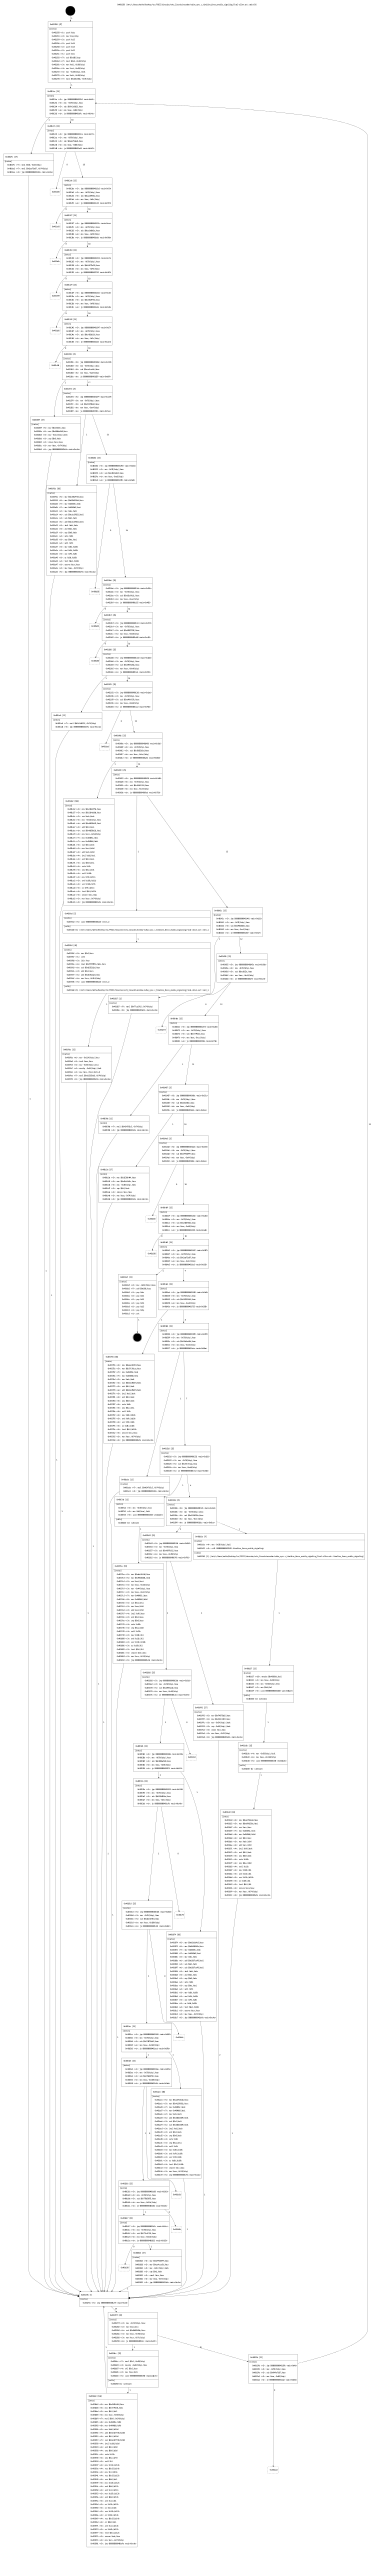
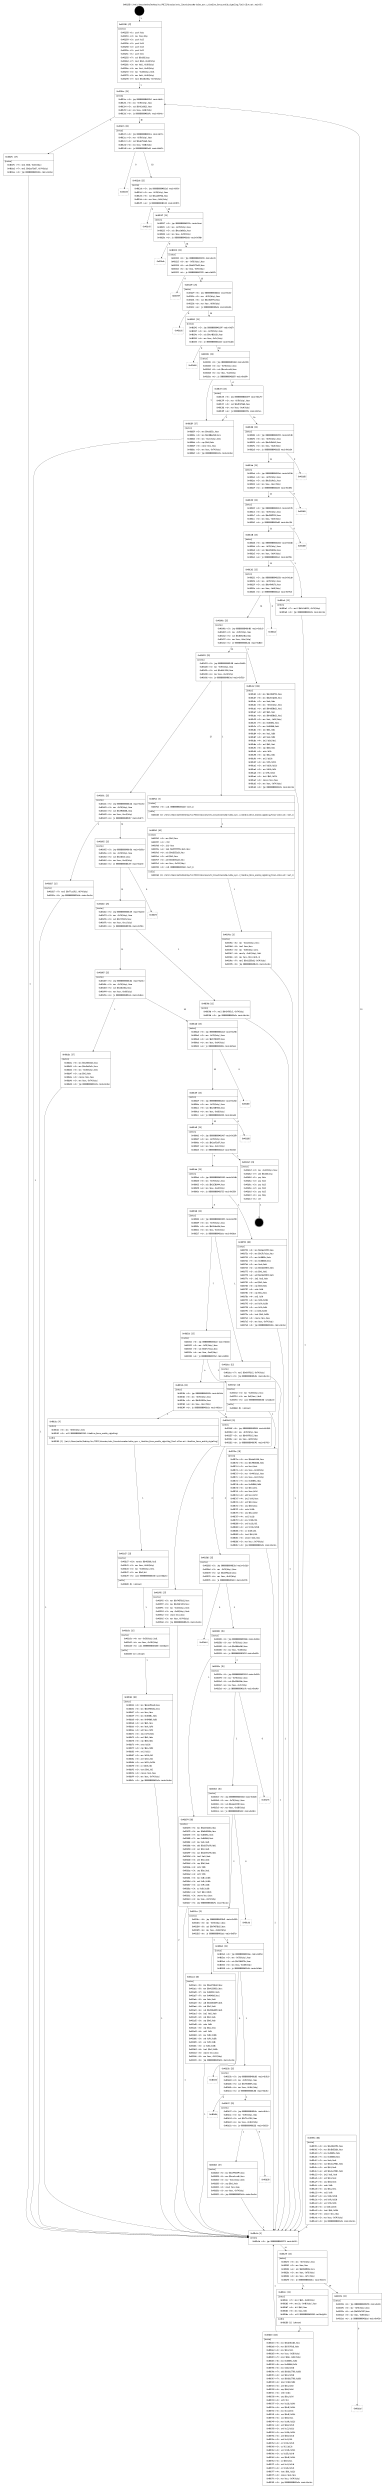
edge "0x401374 [25]" -> "0x4019fa [88]": now "0x401374 [25]" -> "0x401859 [27]"
